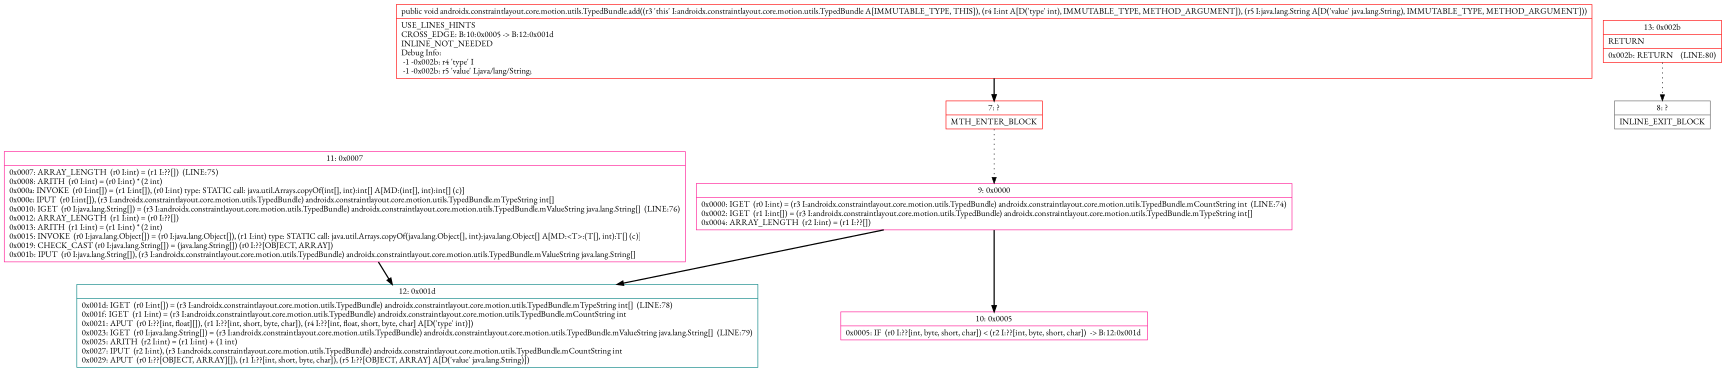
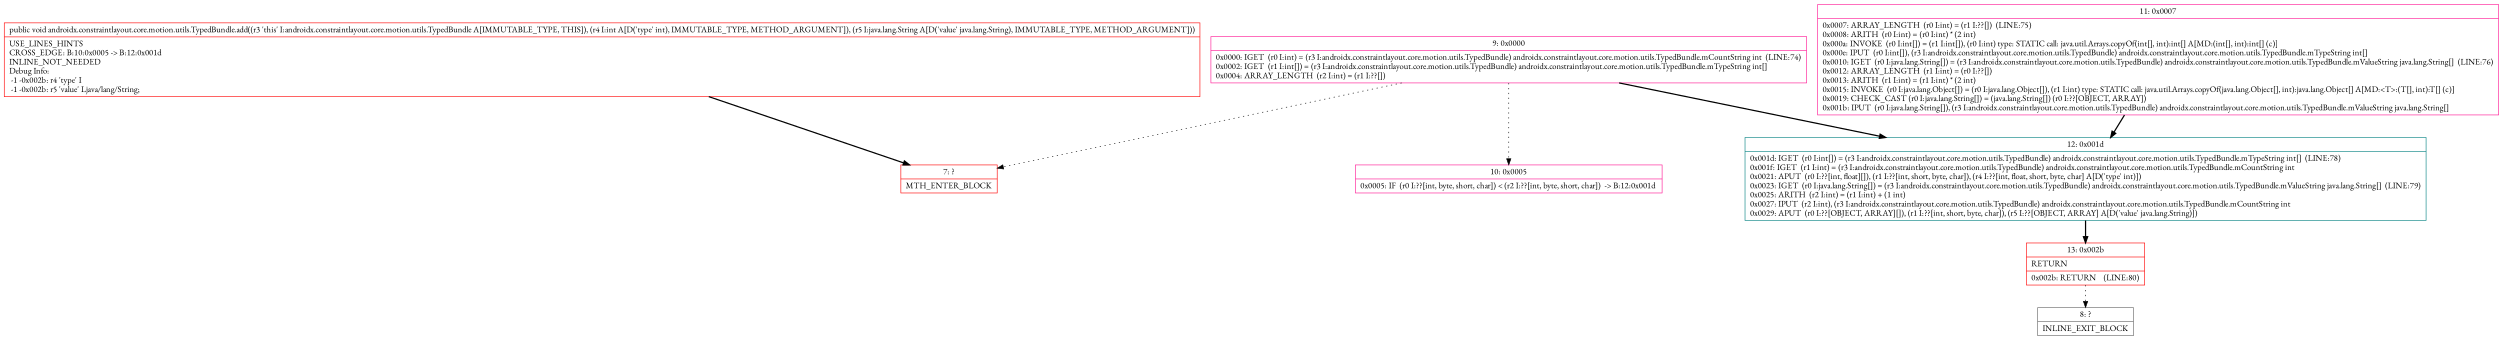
edge "7: ?" -> "9: 0x0000": reversed
edge "12: 0x001d" -> "13: 0x002b": added
edge "9: 0x0000" -> "10: 0x0005": style bold -> dotted
